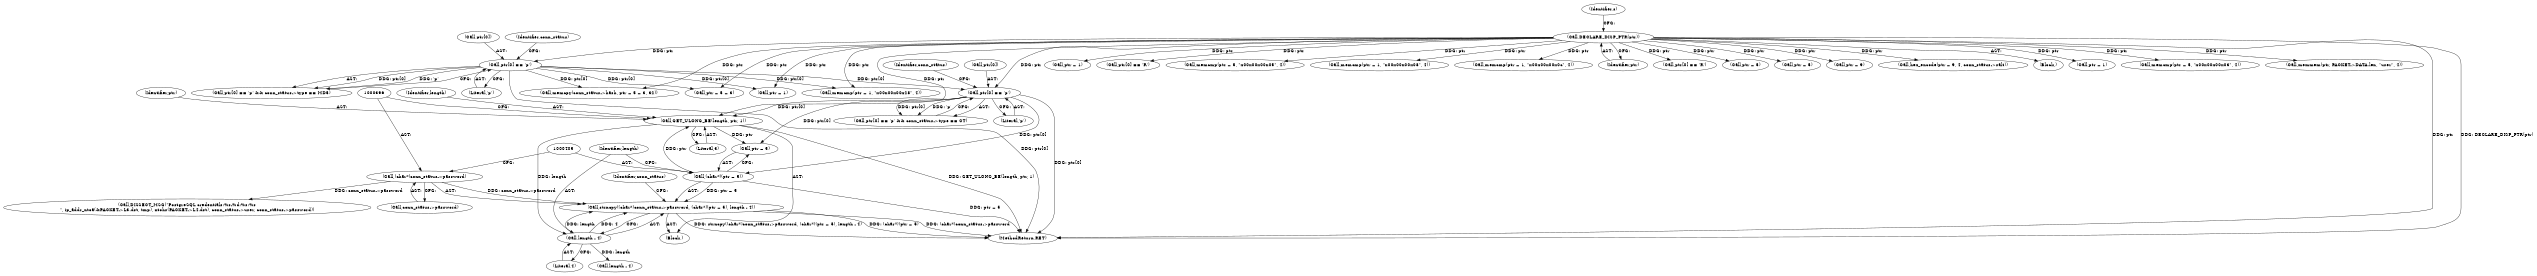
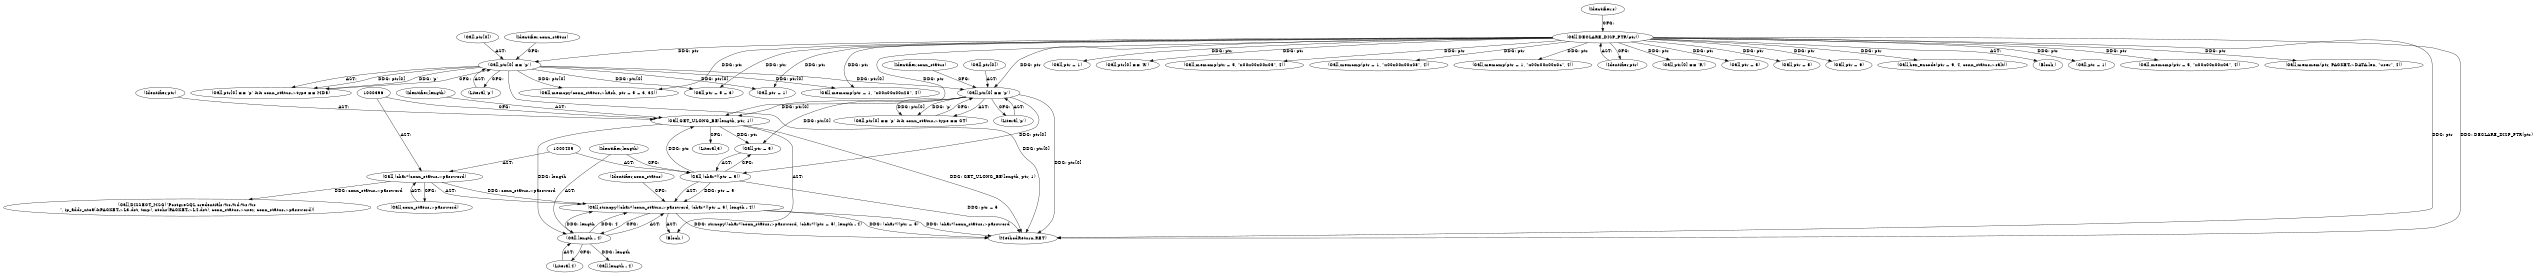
edge "(Literal,3)" -> "(Call,GET_ULONG_BE(length, ptr, 1))": removed, label "AST:"
edge "1000405" -> "(Call,(char*)conn_status->password)": label "CFG: " -> "AST: "
